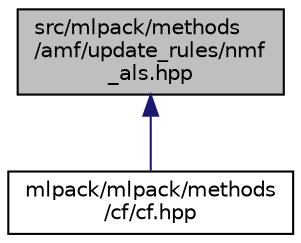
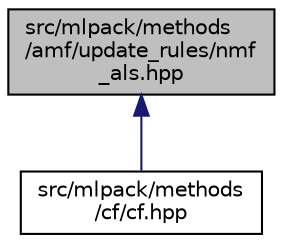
node "mlpack/mlpack/methods /cf/cf.hpp": label "mlpack/mlpack/methods /cf/cf.hpp" -> "src/mlpack/methods /cf/cf.hpp"
